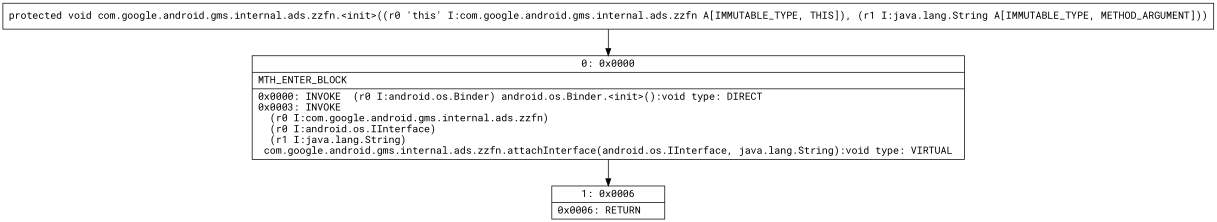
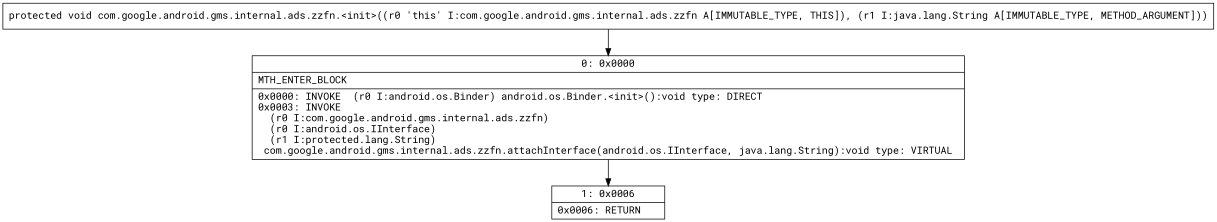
node "0: 0x0000": text "(r1 I:java.lang.String)" -> "(r1 I:protected.lang.String)"
